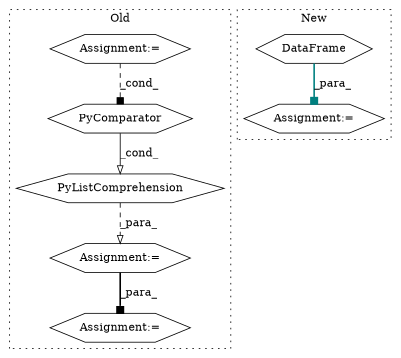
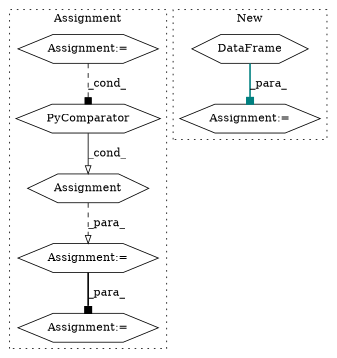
cluster "Old": label "Old" -> "Assignment"
node "PyListComprehension": label "PyListComprehension" -> "Assignment"
